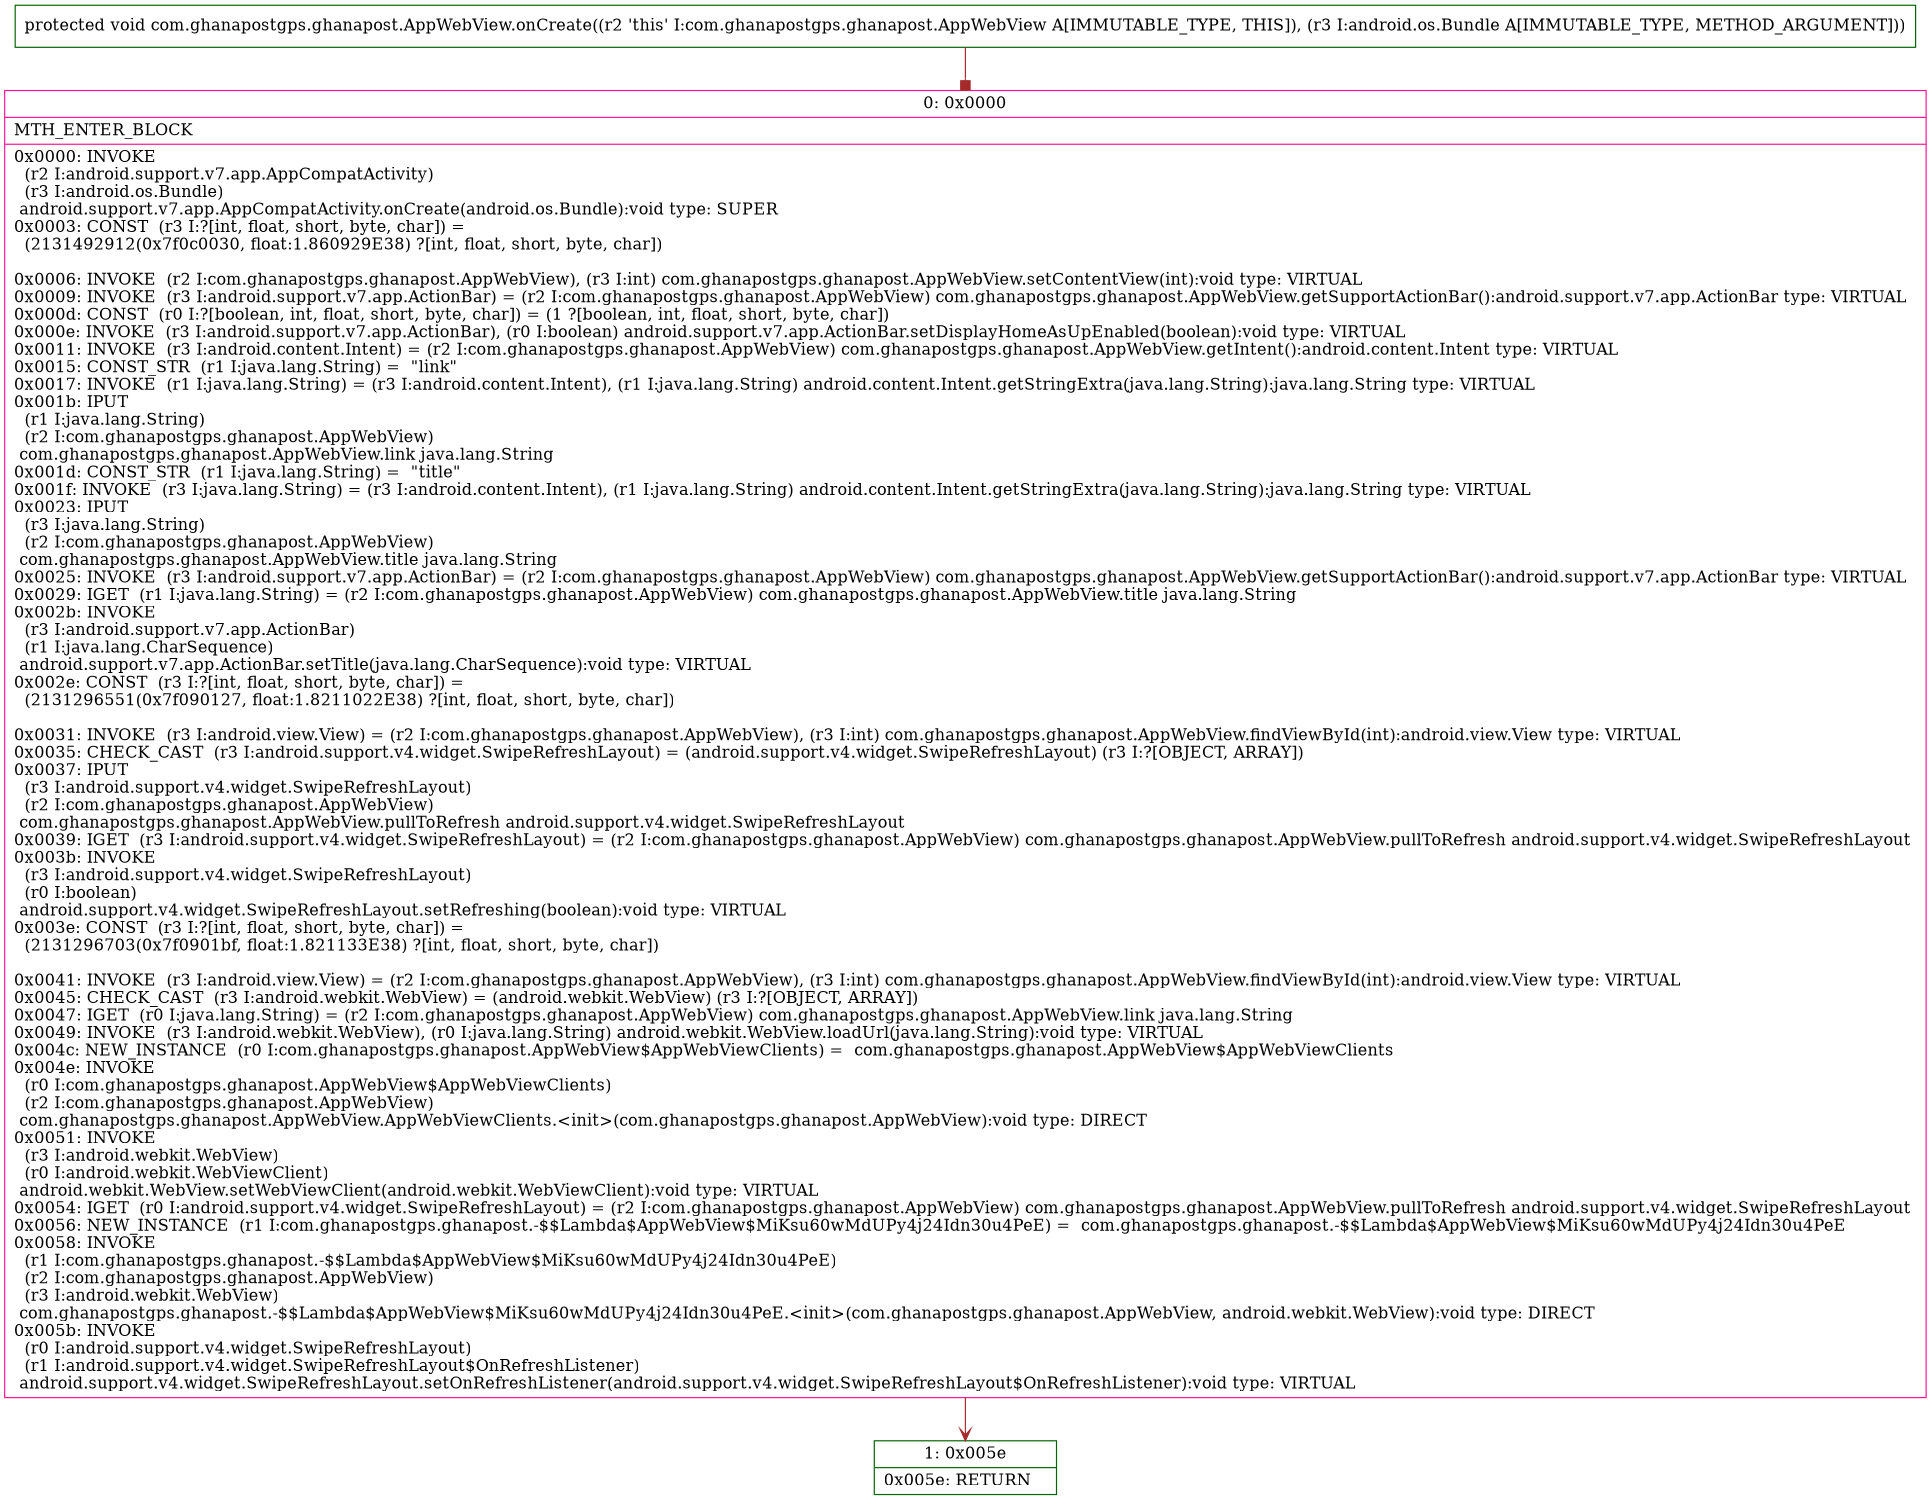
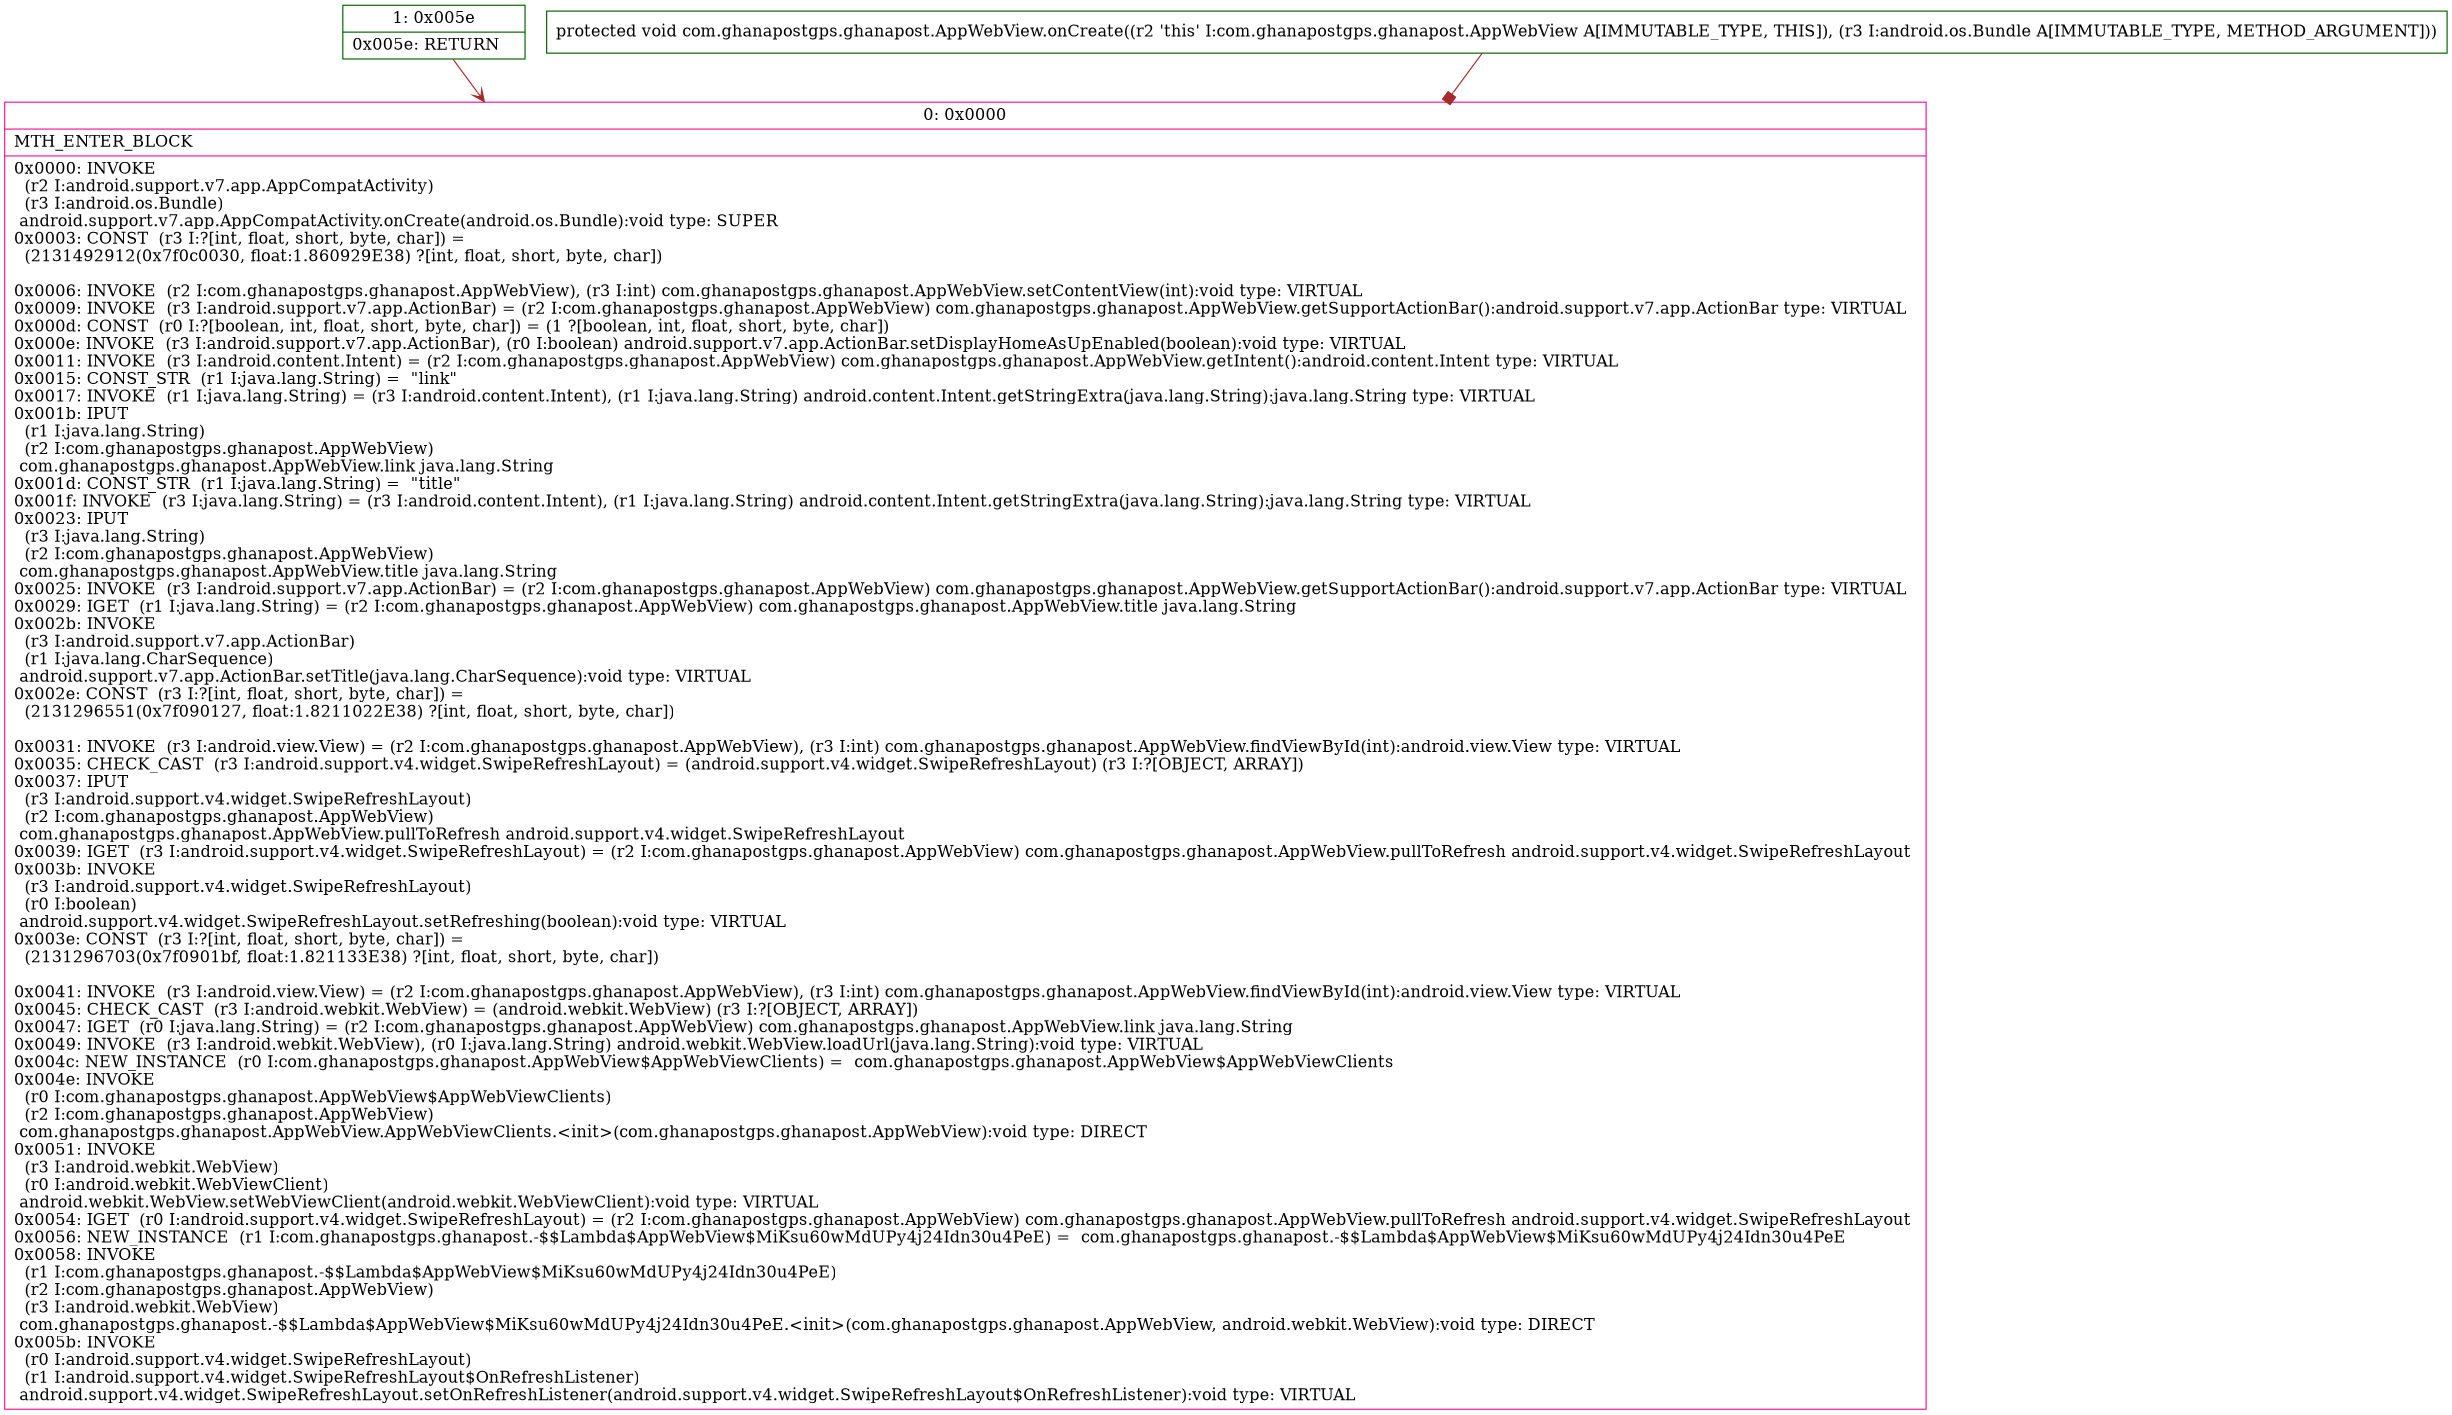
edge "0: 0x0000" -> "1: 0x005e": reversed
